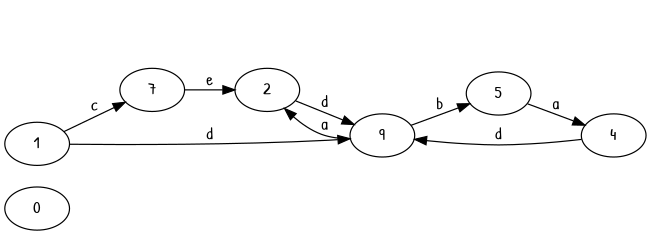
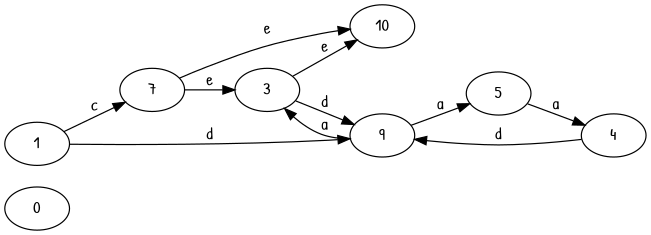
node "10": added
node "2": label "2" -> "3"
edge "9" -> "5": label "b" -> "a"
